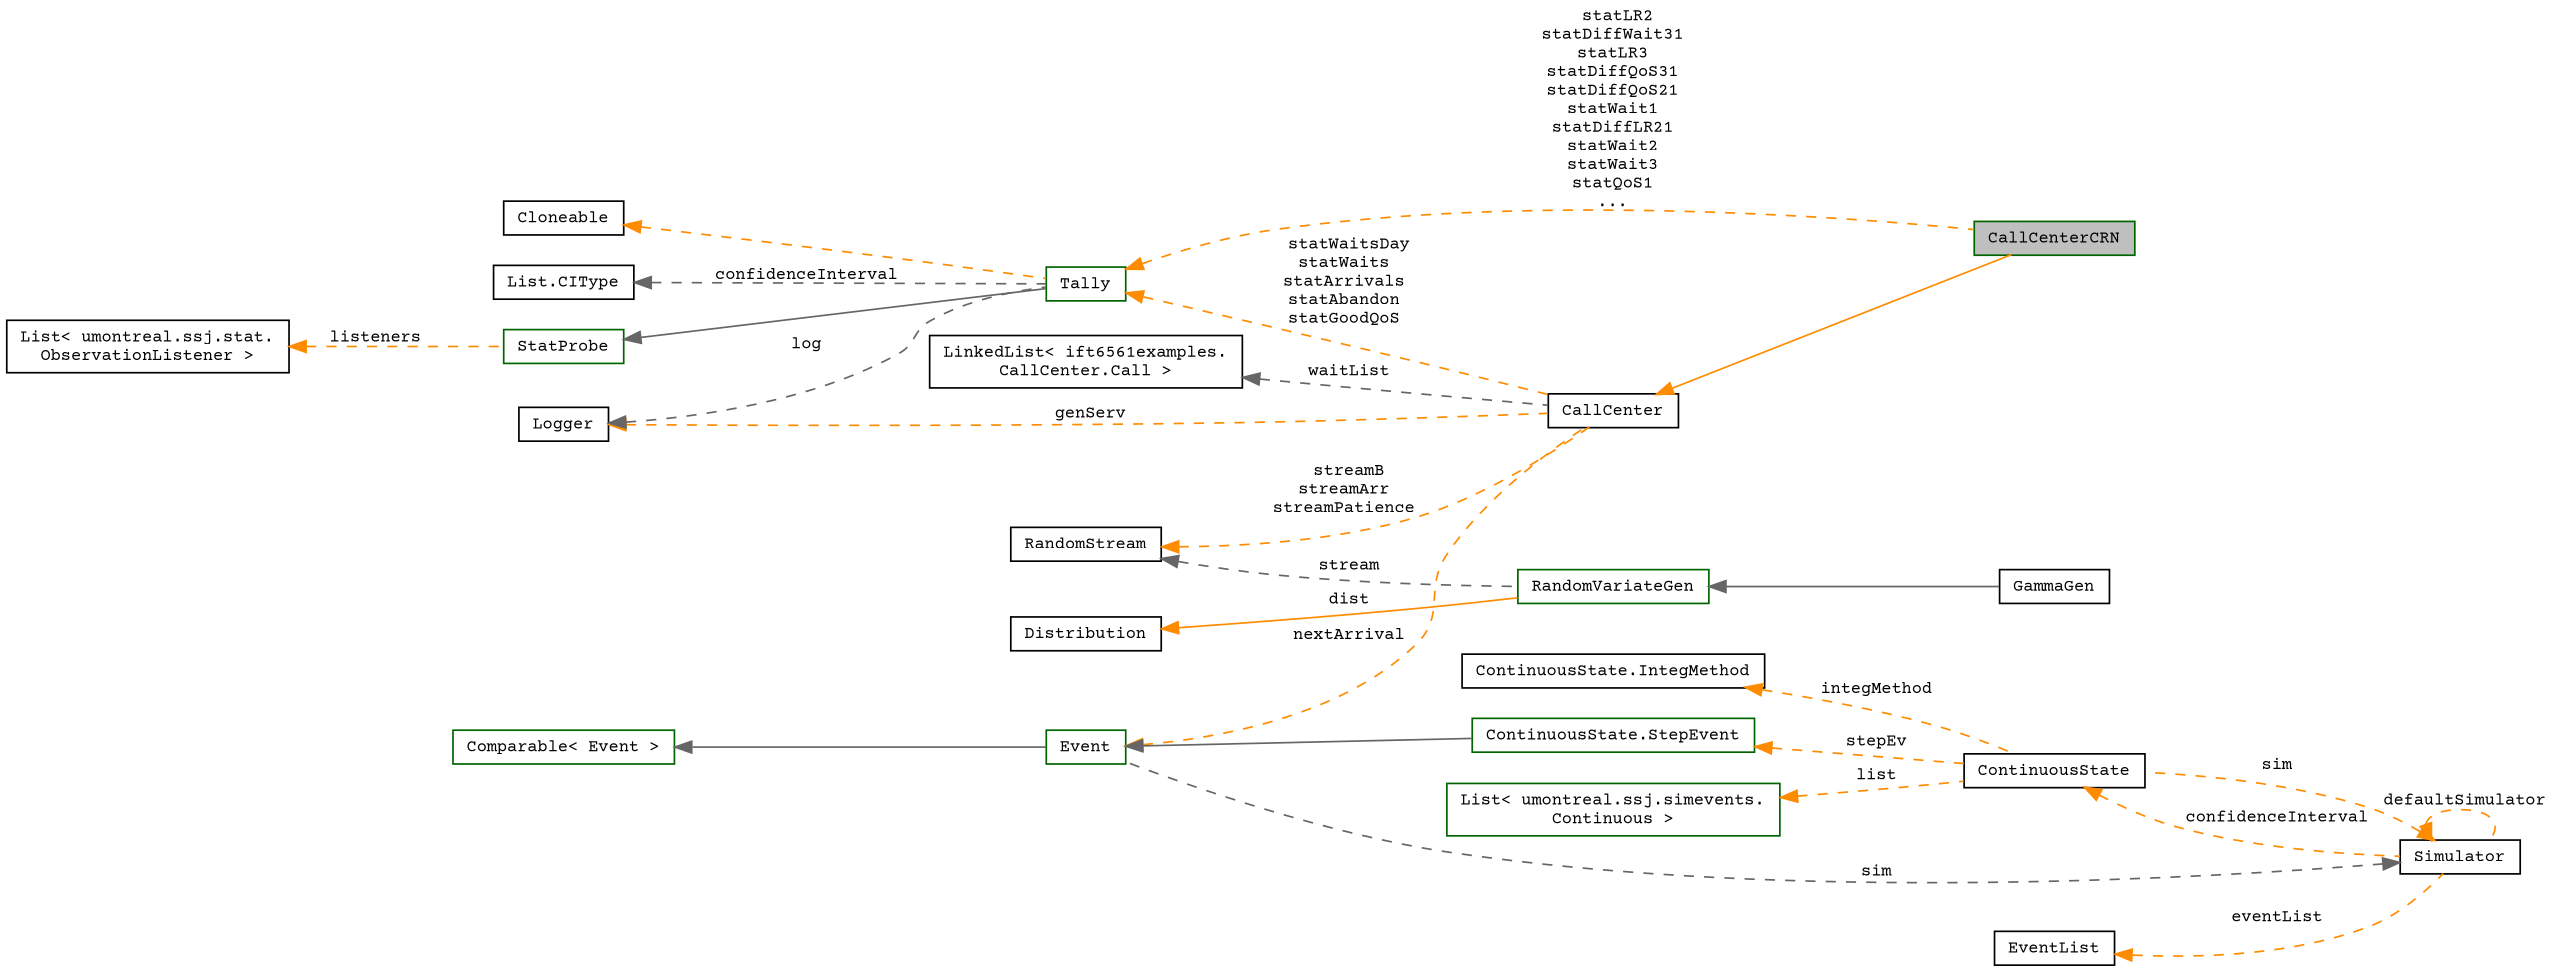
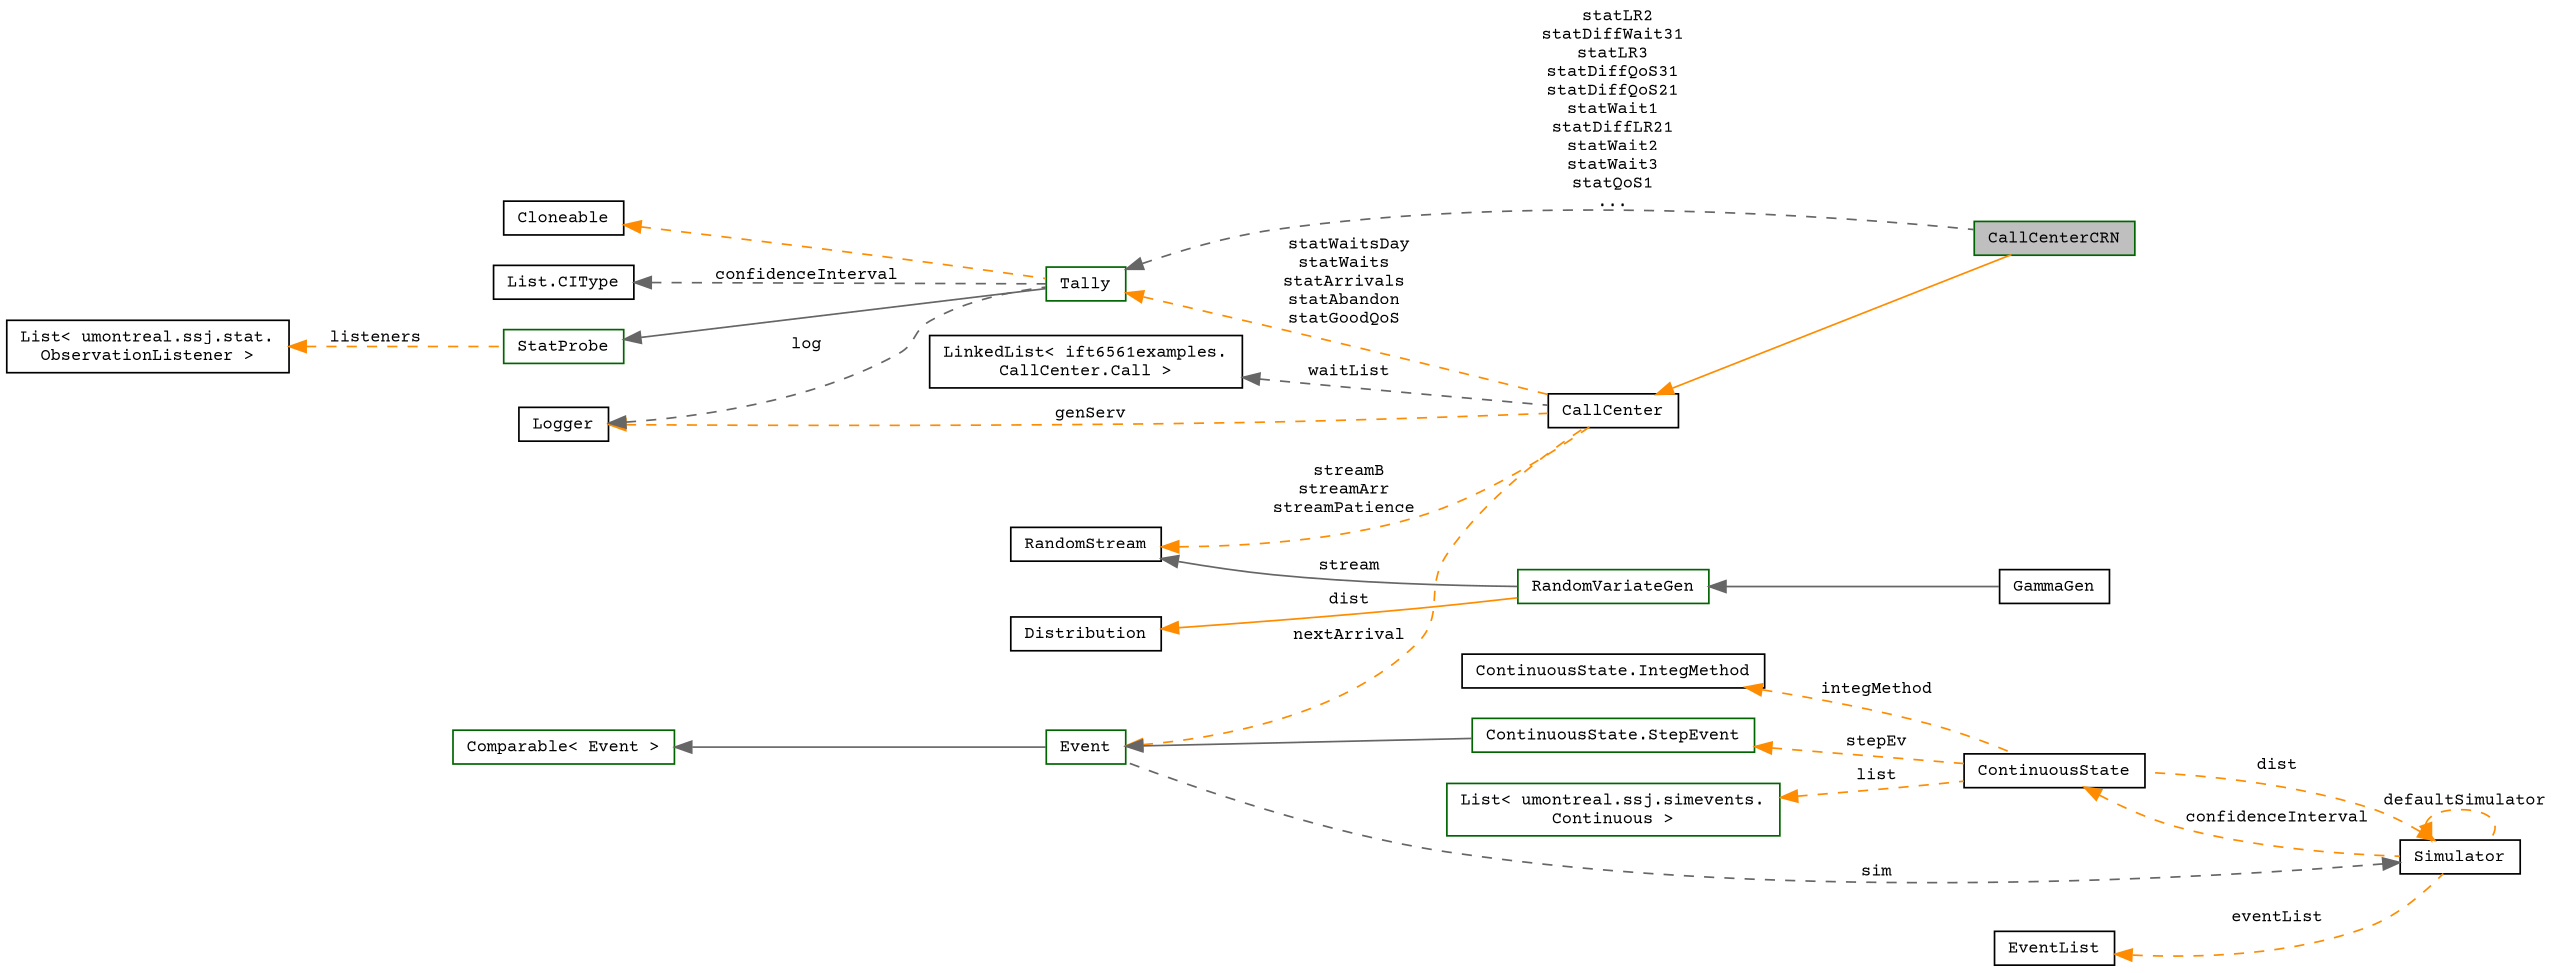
edge "CallCenterCRN" -> "Tally": color darkorange -> gray40
edge "RandomVariateGen" -> "RandomStream": style dashed -> solid
edge "ContinuousState" -> "Simulator": label " sim" -> " dist"
